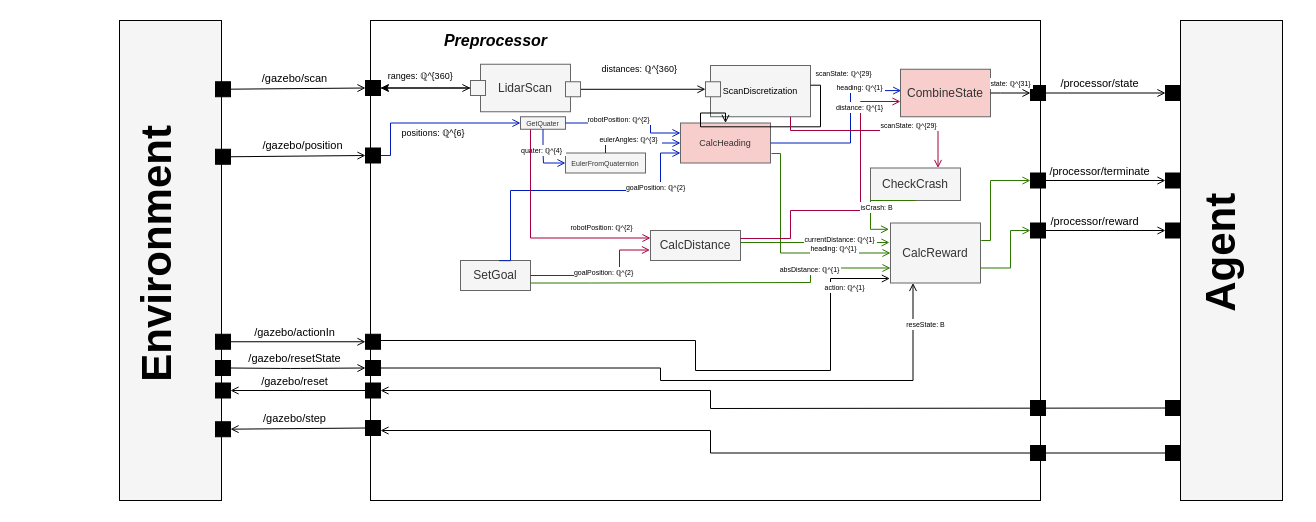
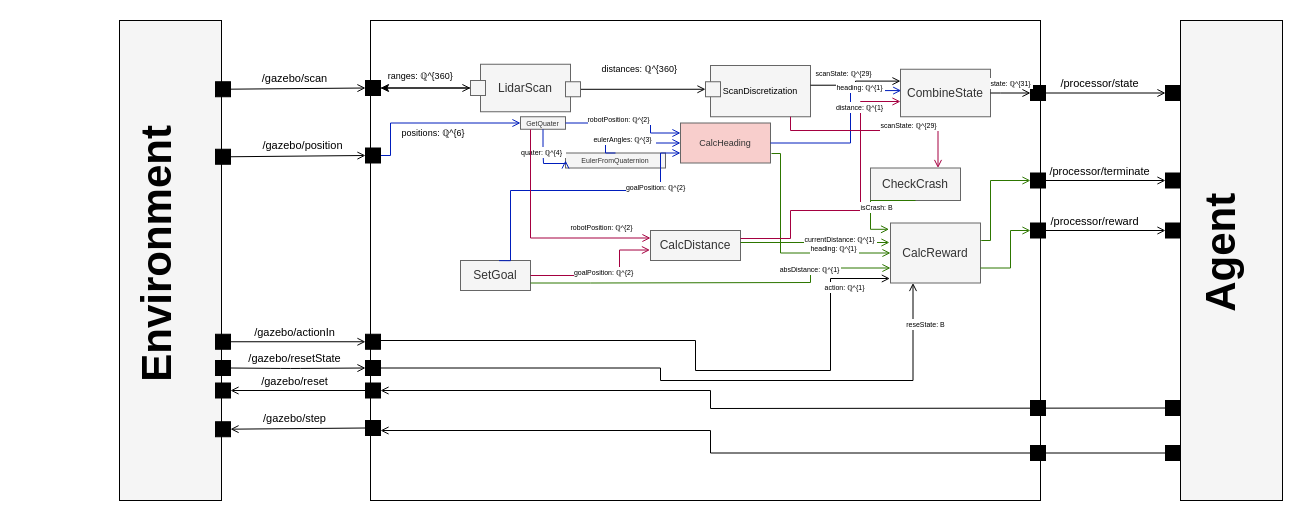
node "Preprocessor": removed
node "CombineState": fillcolor #f8cecc -> #f5f5f5
edge "ScanDiscretization" -> "CalcHeading": now "ScanDiscretization" -> "CombineState"
node "EulerFromQuaternion": size 80x20 -> 100x15
